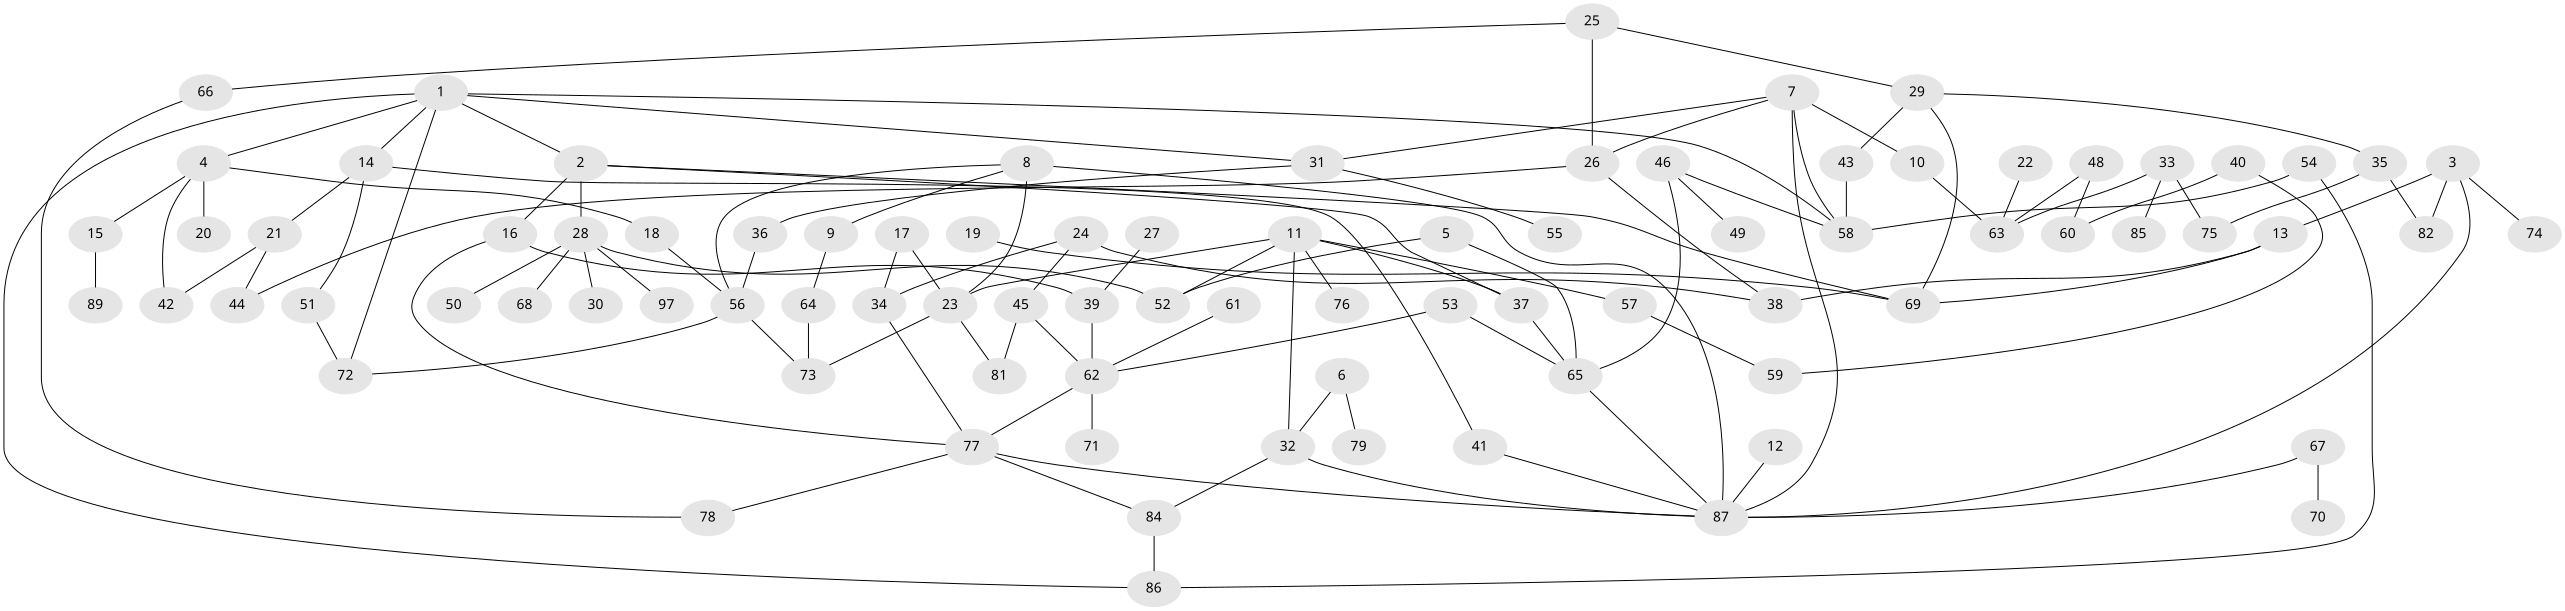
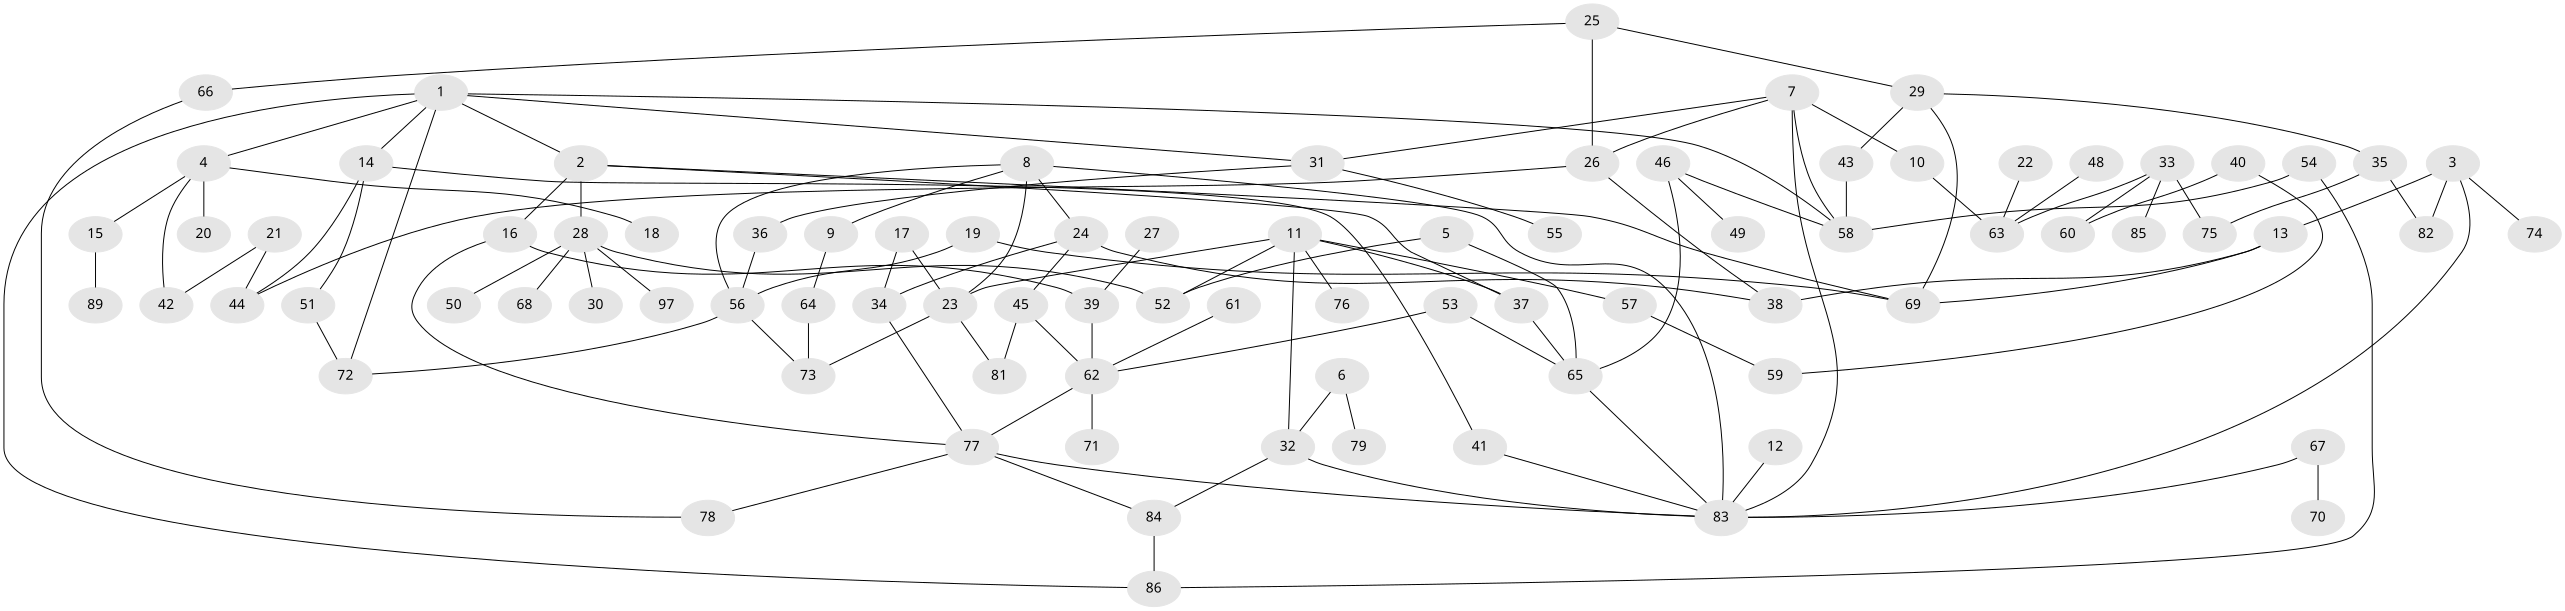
edge "48" -- "60": now "33" -- "60"
edge "14" -- "21": now "14" -- "44"
edge "8" -- "24": added
edge "18" -- "56": now "19" -- "56"
node "87": label "87" -> "83"
